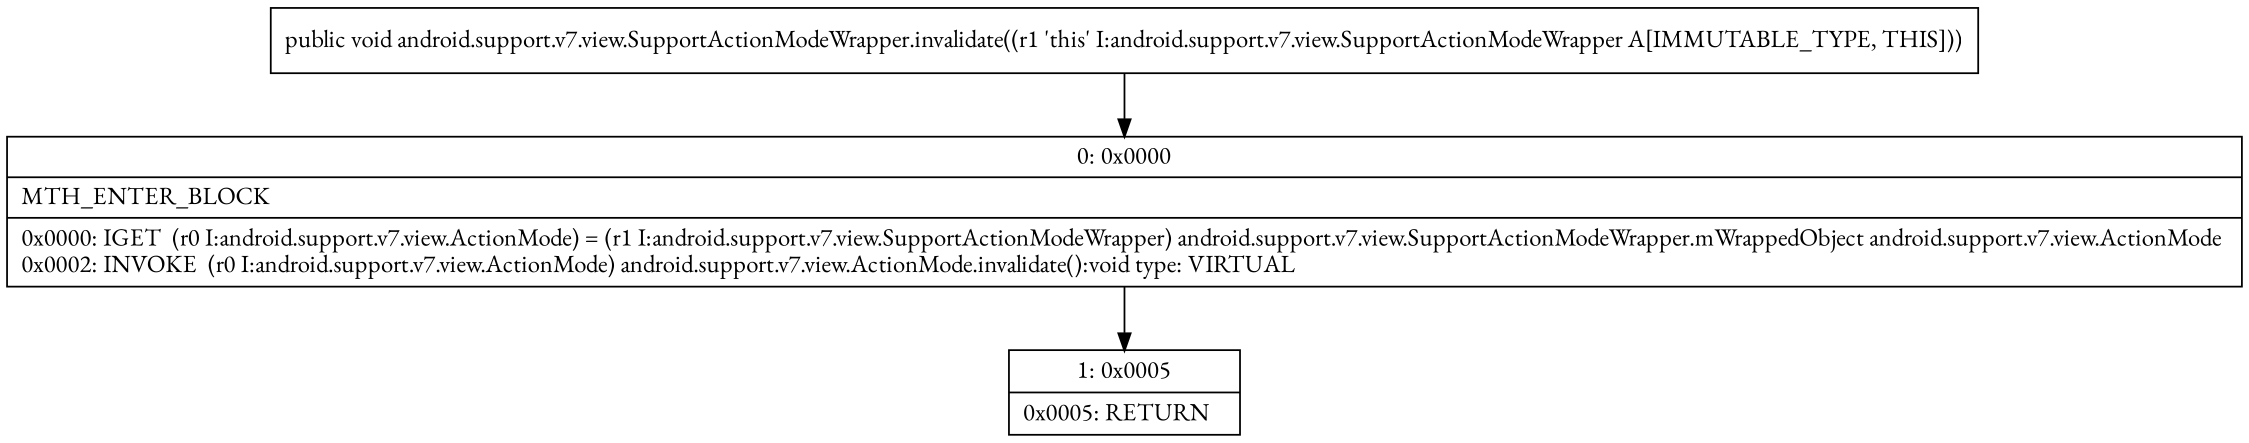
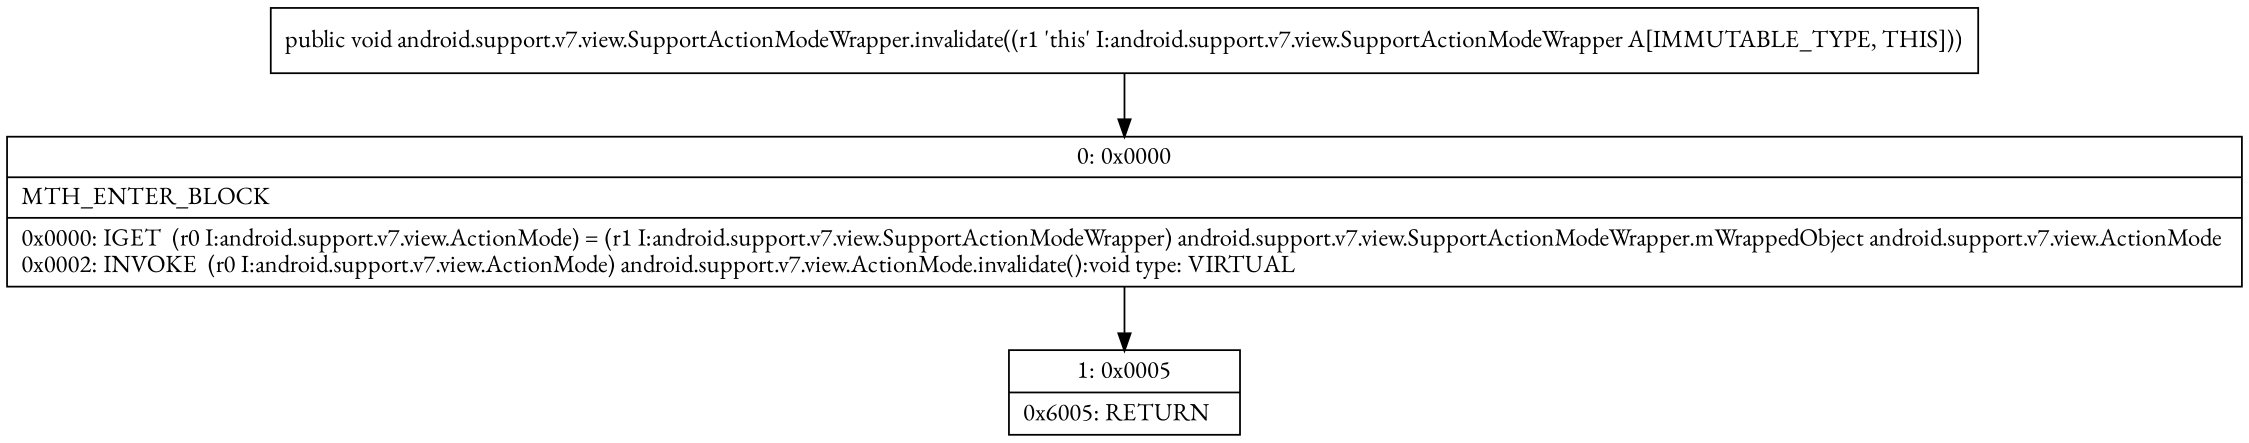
node "1: 0x0005": text "0x0005: RETURN" -> "0x6005: RETURN"
